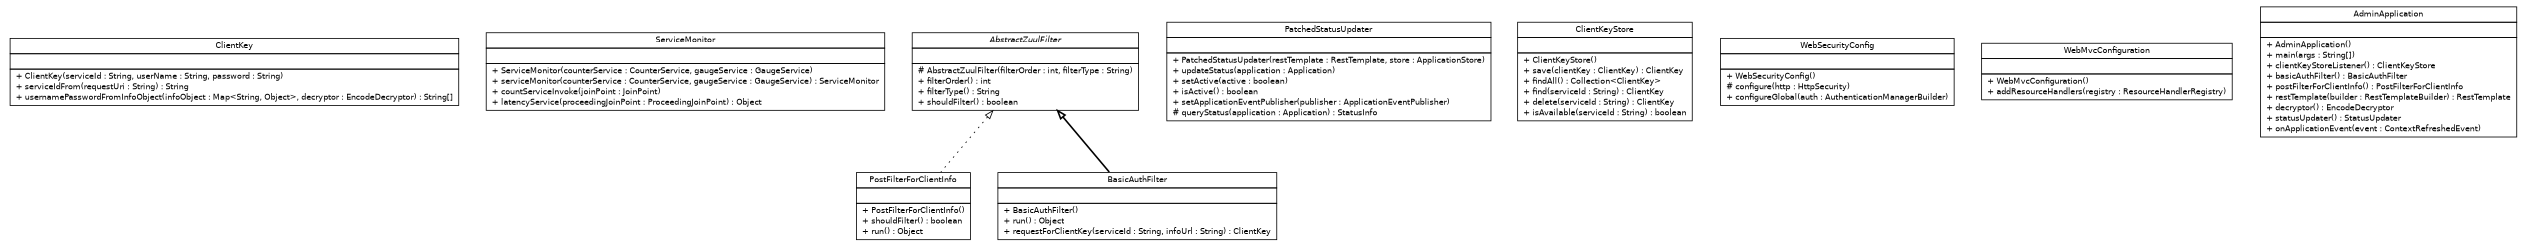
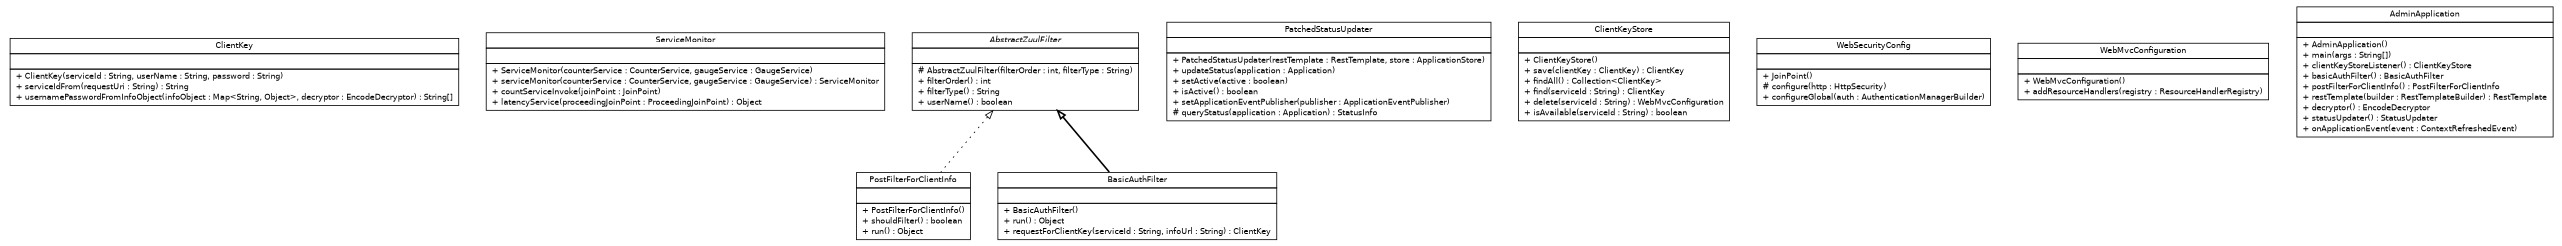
node "WebSecurityConfig": text "+ WebSecurityConfig()" -> "+ JoinPoint()"
node "AbstractZuulFilter": text "+ shouldFilter() : boolean" -> "+ userName() : boolean"
node "ClientKeyStore": text "+ delete(serviceId : String) : ClientKey" -> "+ delete(serviceId : String) : WebMvcConfiguration"
